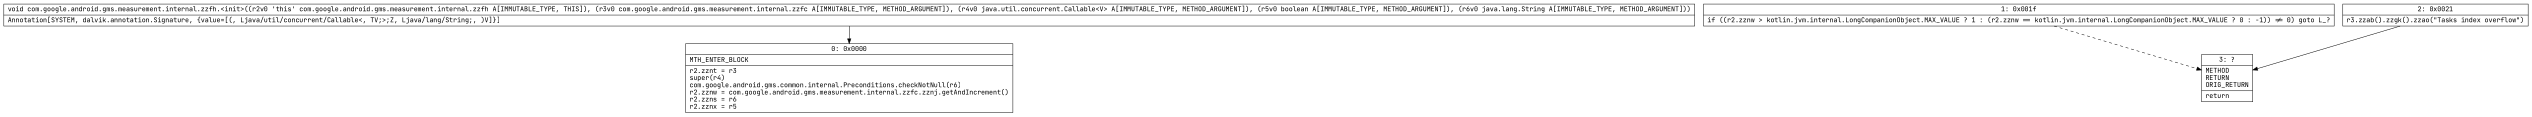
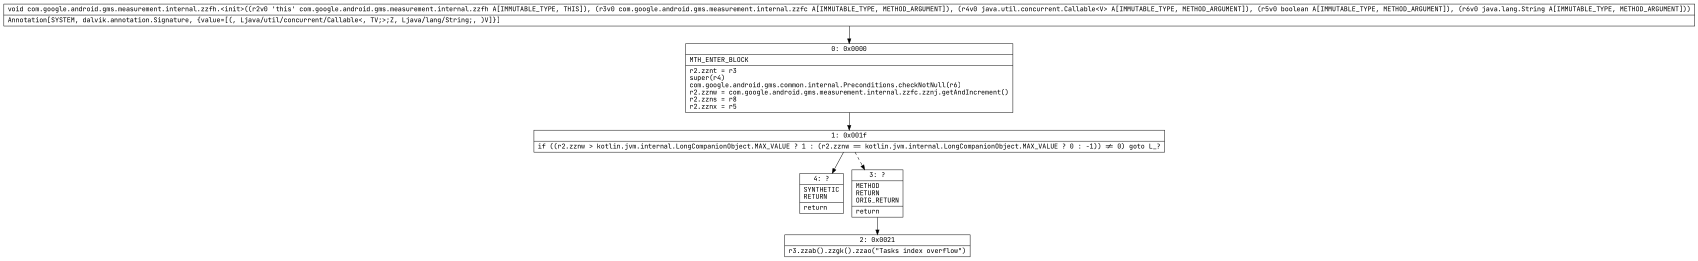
edge "2: 0x0021" -> "3: ?": reversed
node "0: 0x0000": text "r2.zzns = r6" -> "r2.zzns = r8"
edge "0: 0x0000" -> "1: 0x001f": added
node "4: ?": added
